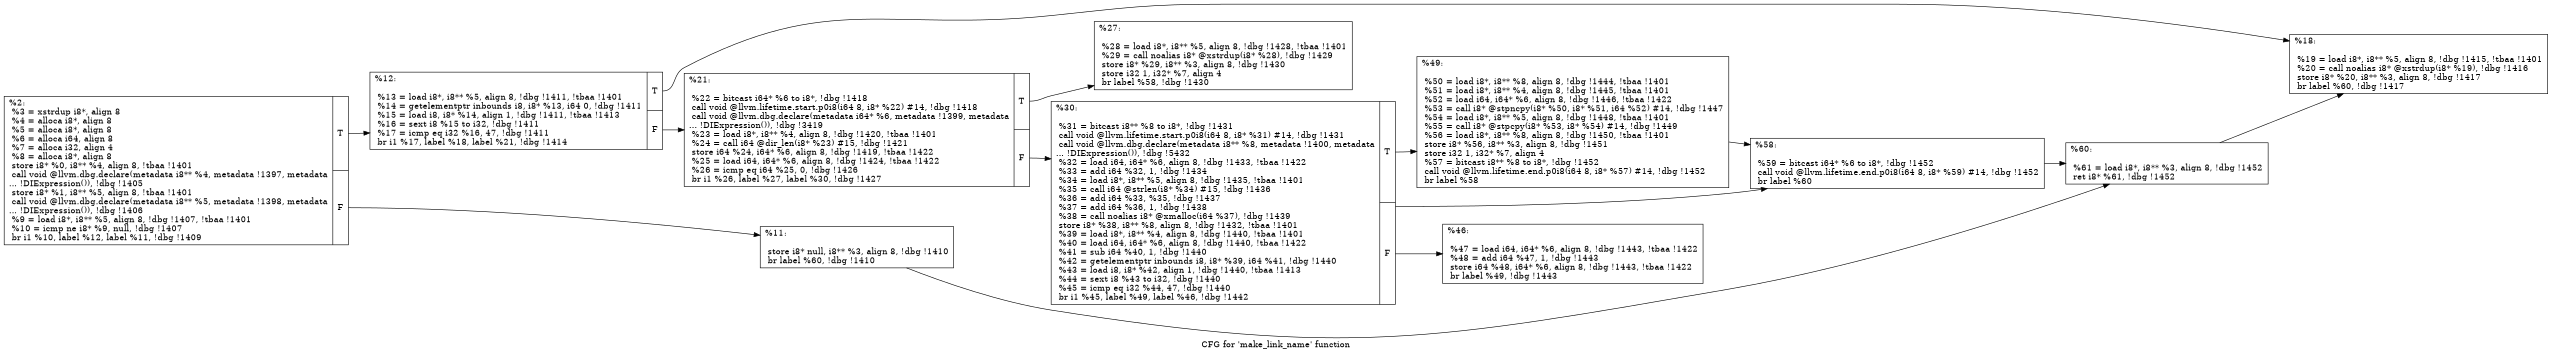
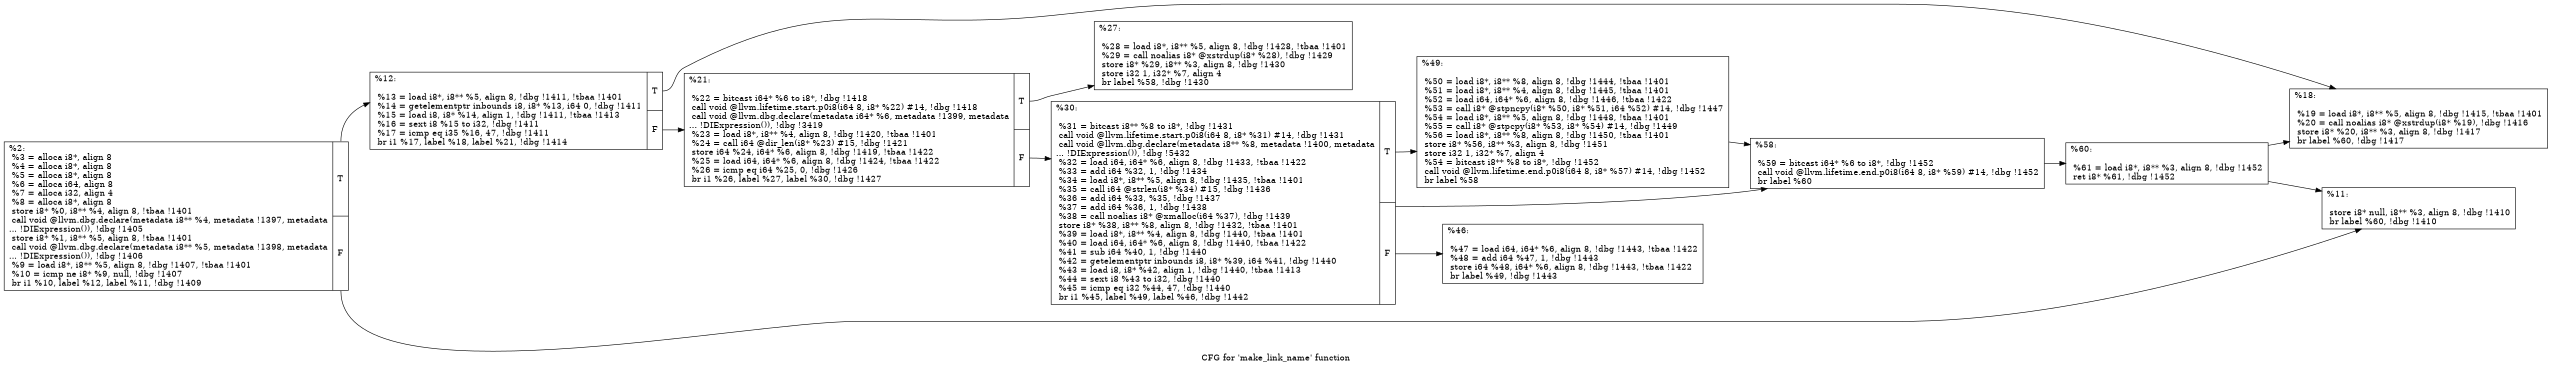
node "%2:": text "%3 = xstrdup i8*, align 8" -> "%3 = alloca i8*, align 8"
node "%12:": text "%17 = icmp eq i32 %16, 47, !dbg !1411" -> "%17 = icmp eq i35 %16, 47, !dbg !1411"
node "%49:": text "%57 = bitcast i8** %8 to i8*, !dbg !1452" -> "%54 = bitcast i8** %8 to i8*, !dbg !1452"
edge "%11:" -> "%60:": reversed
